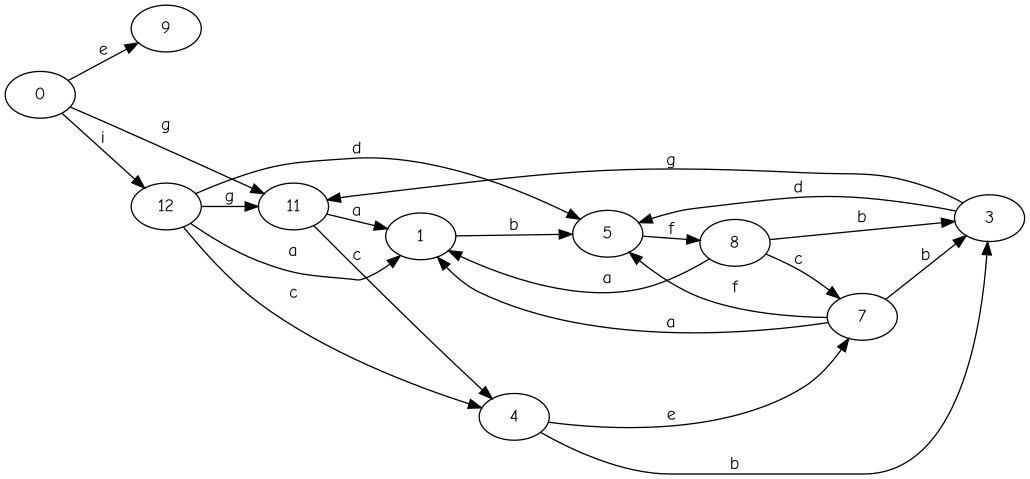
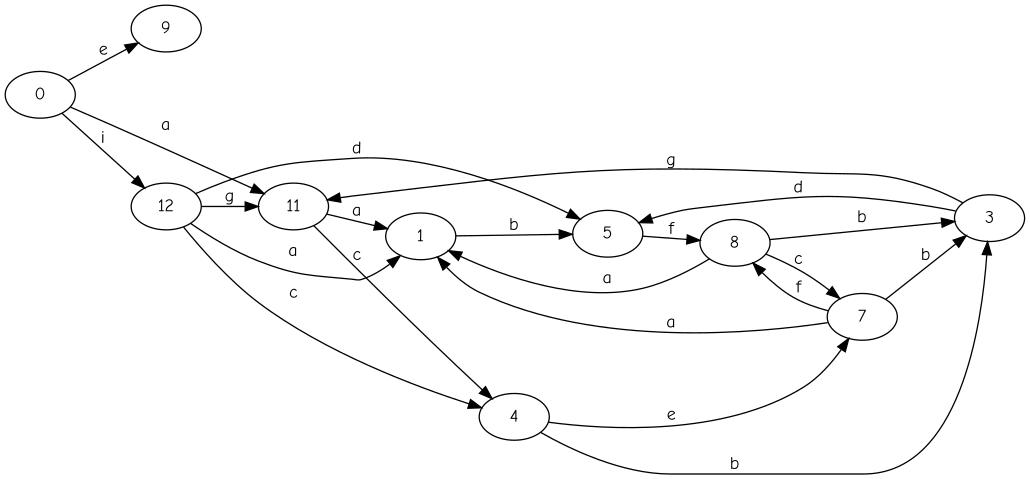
edge "0" -> "11": label "g" -> "a"
edge "7" -> "5": now "7" -> "8"
